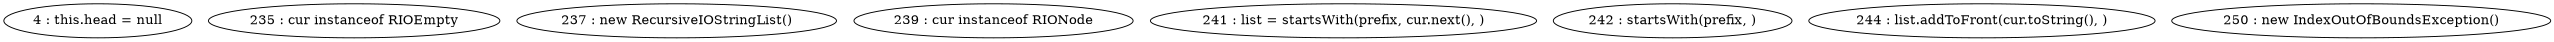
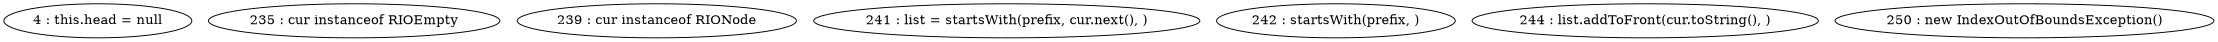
node "237 : new RecursiveIOStringList()": removed
